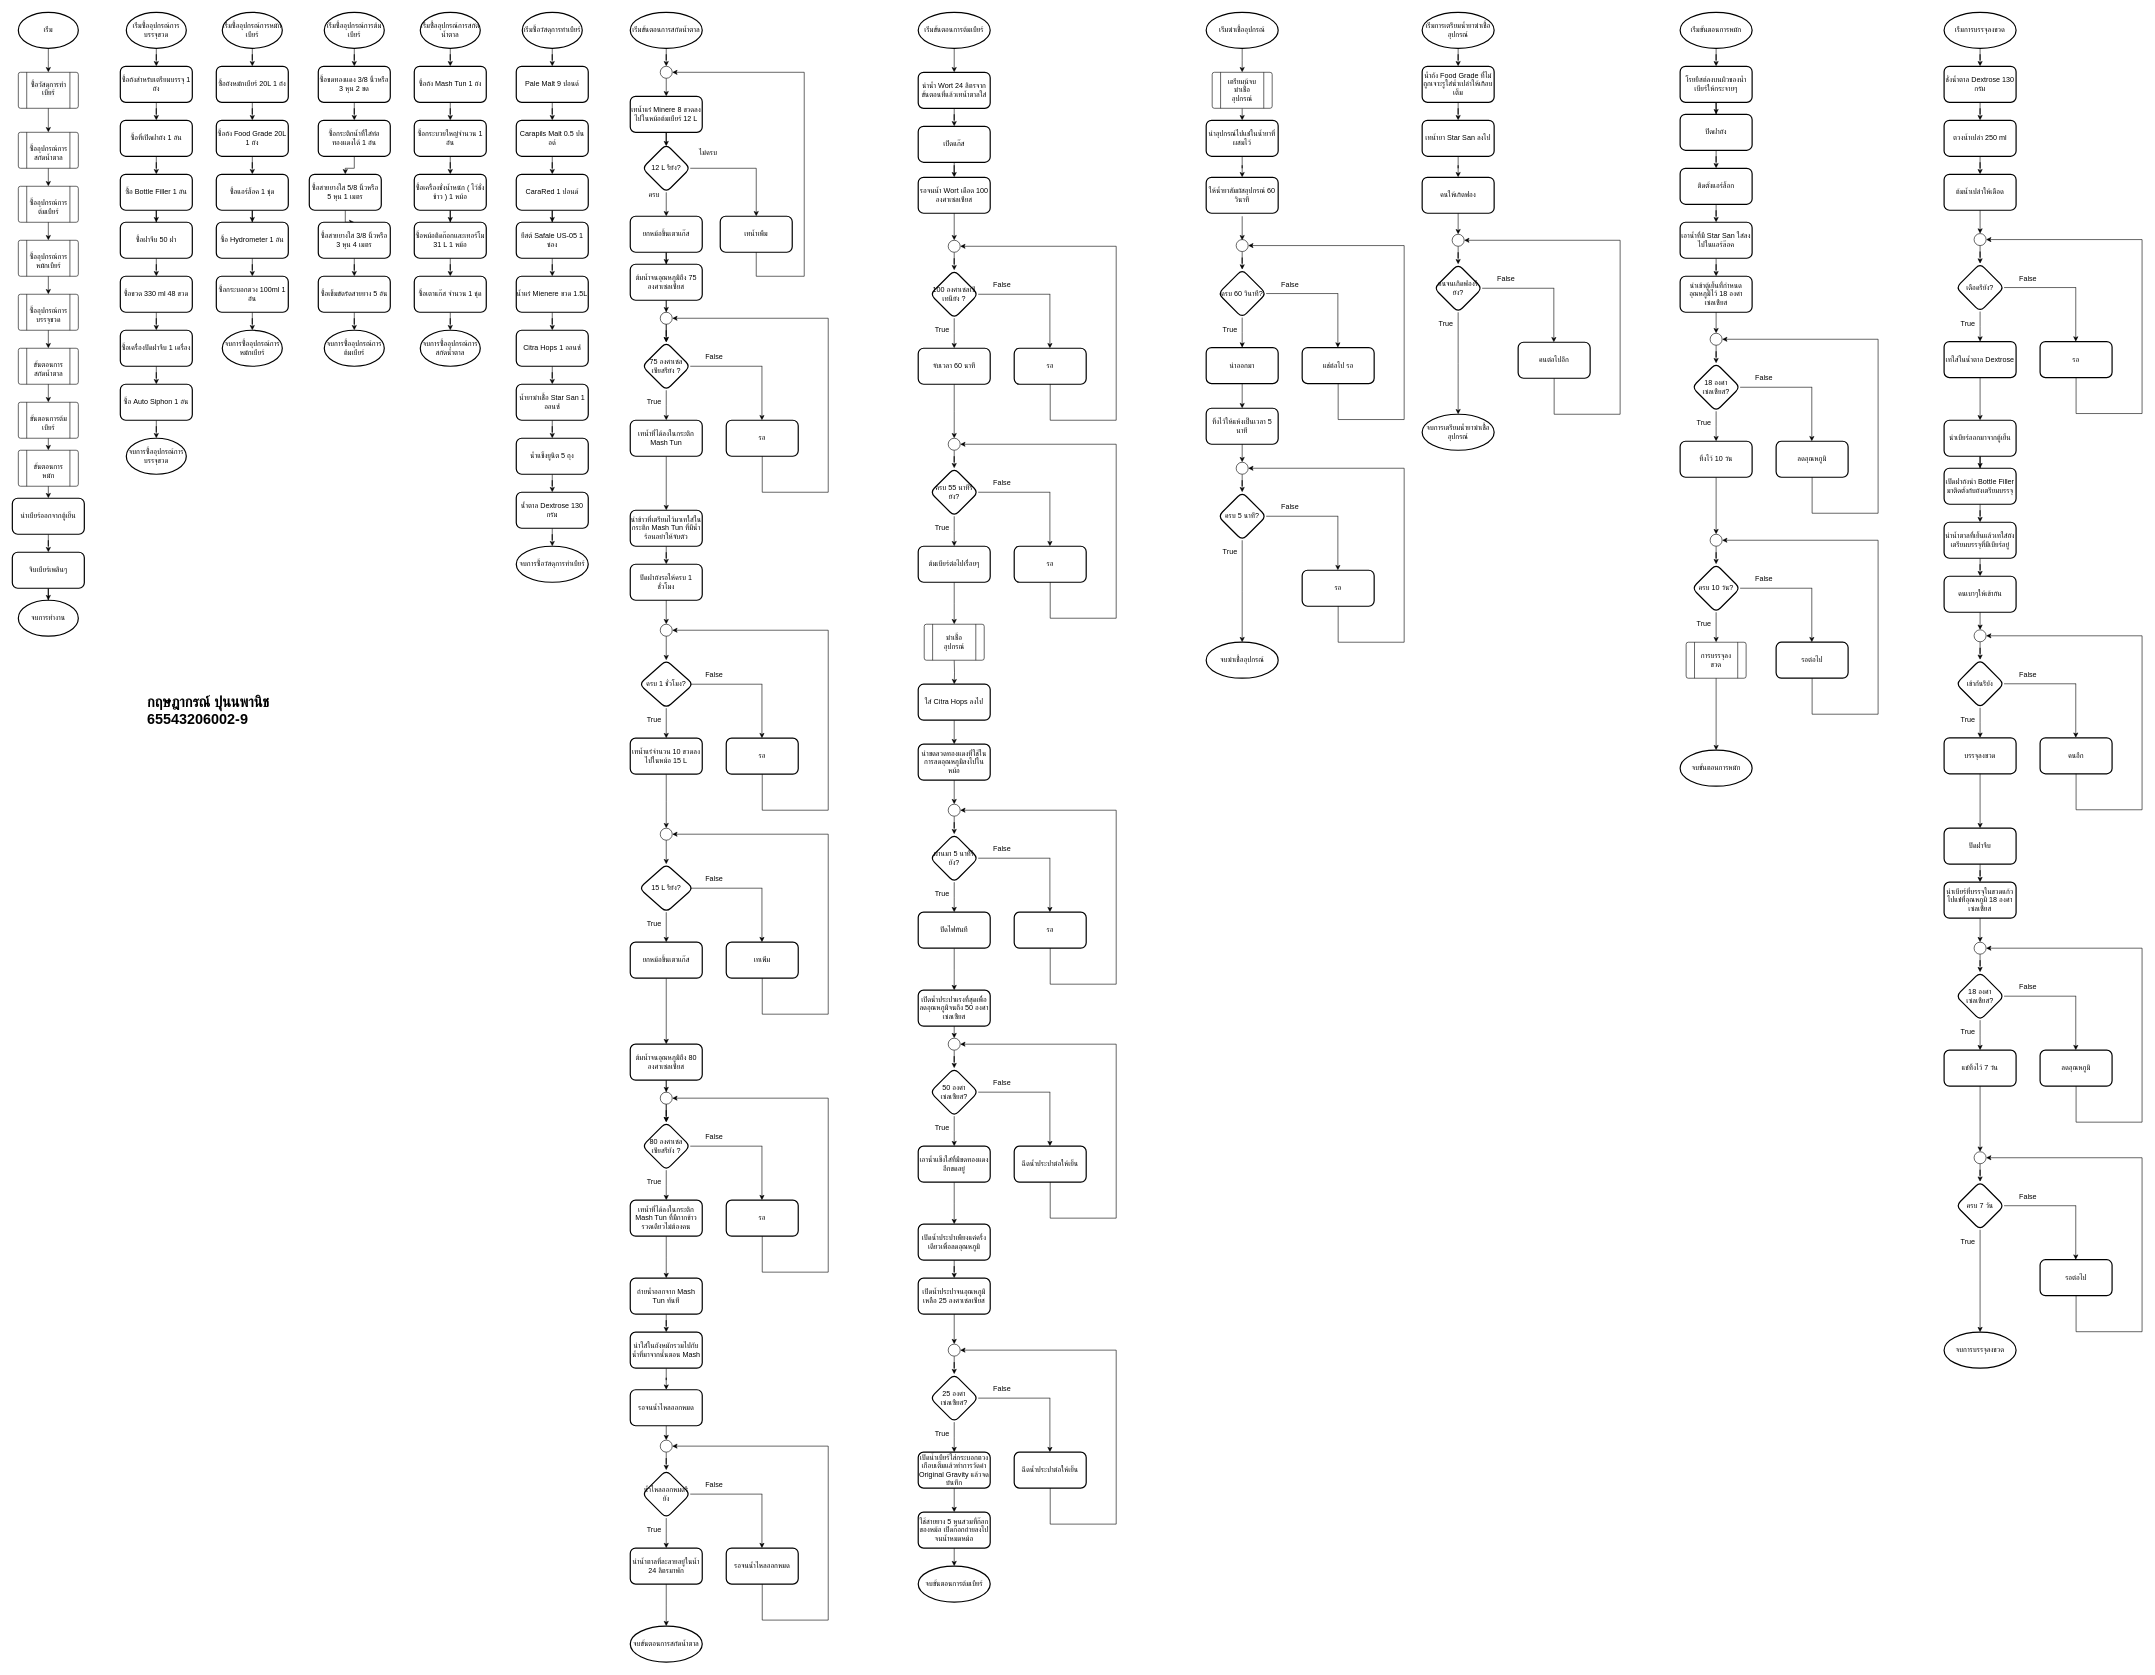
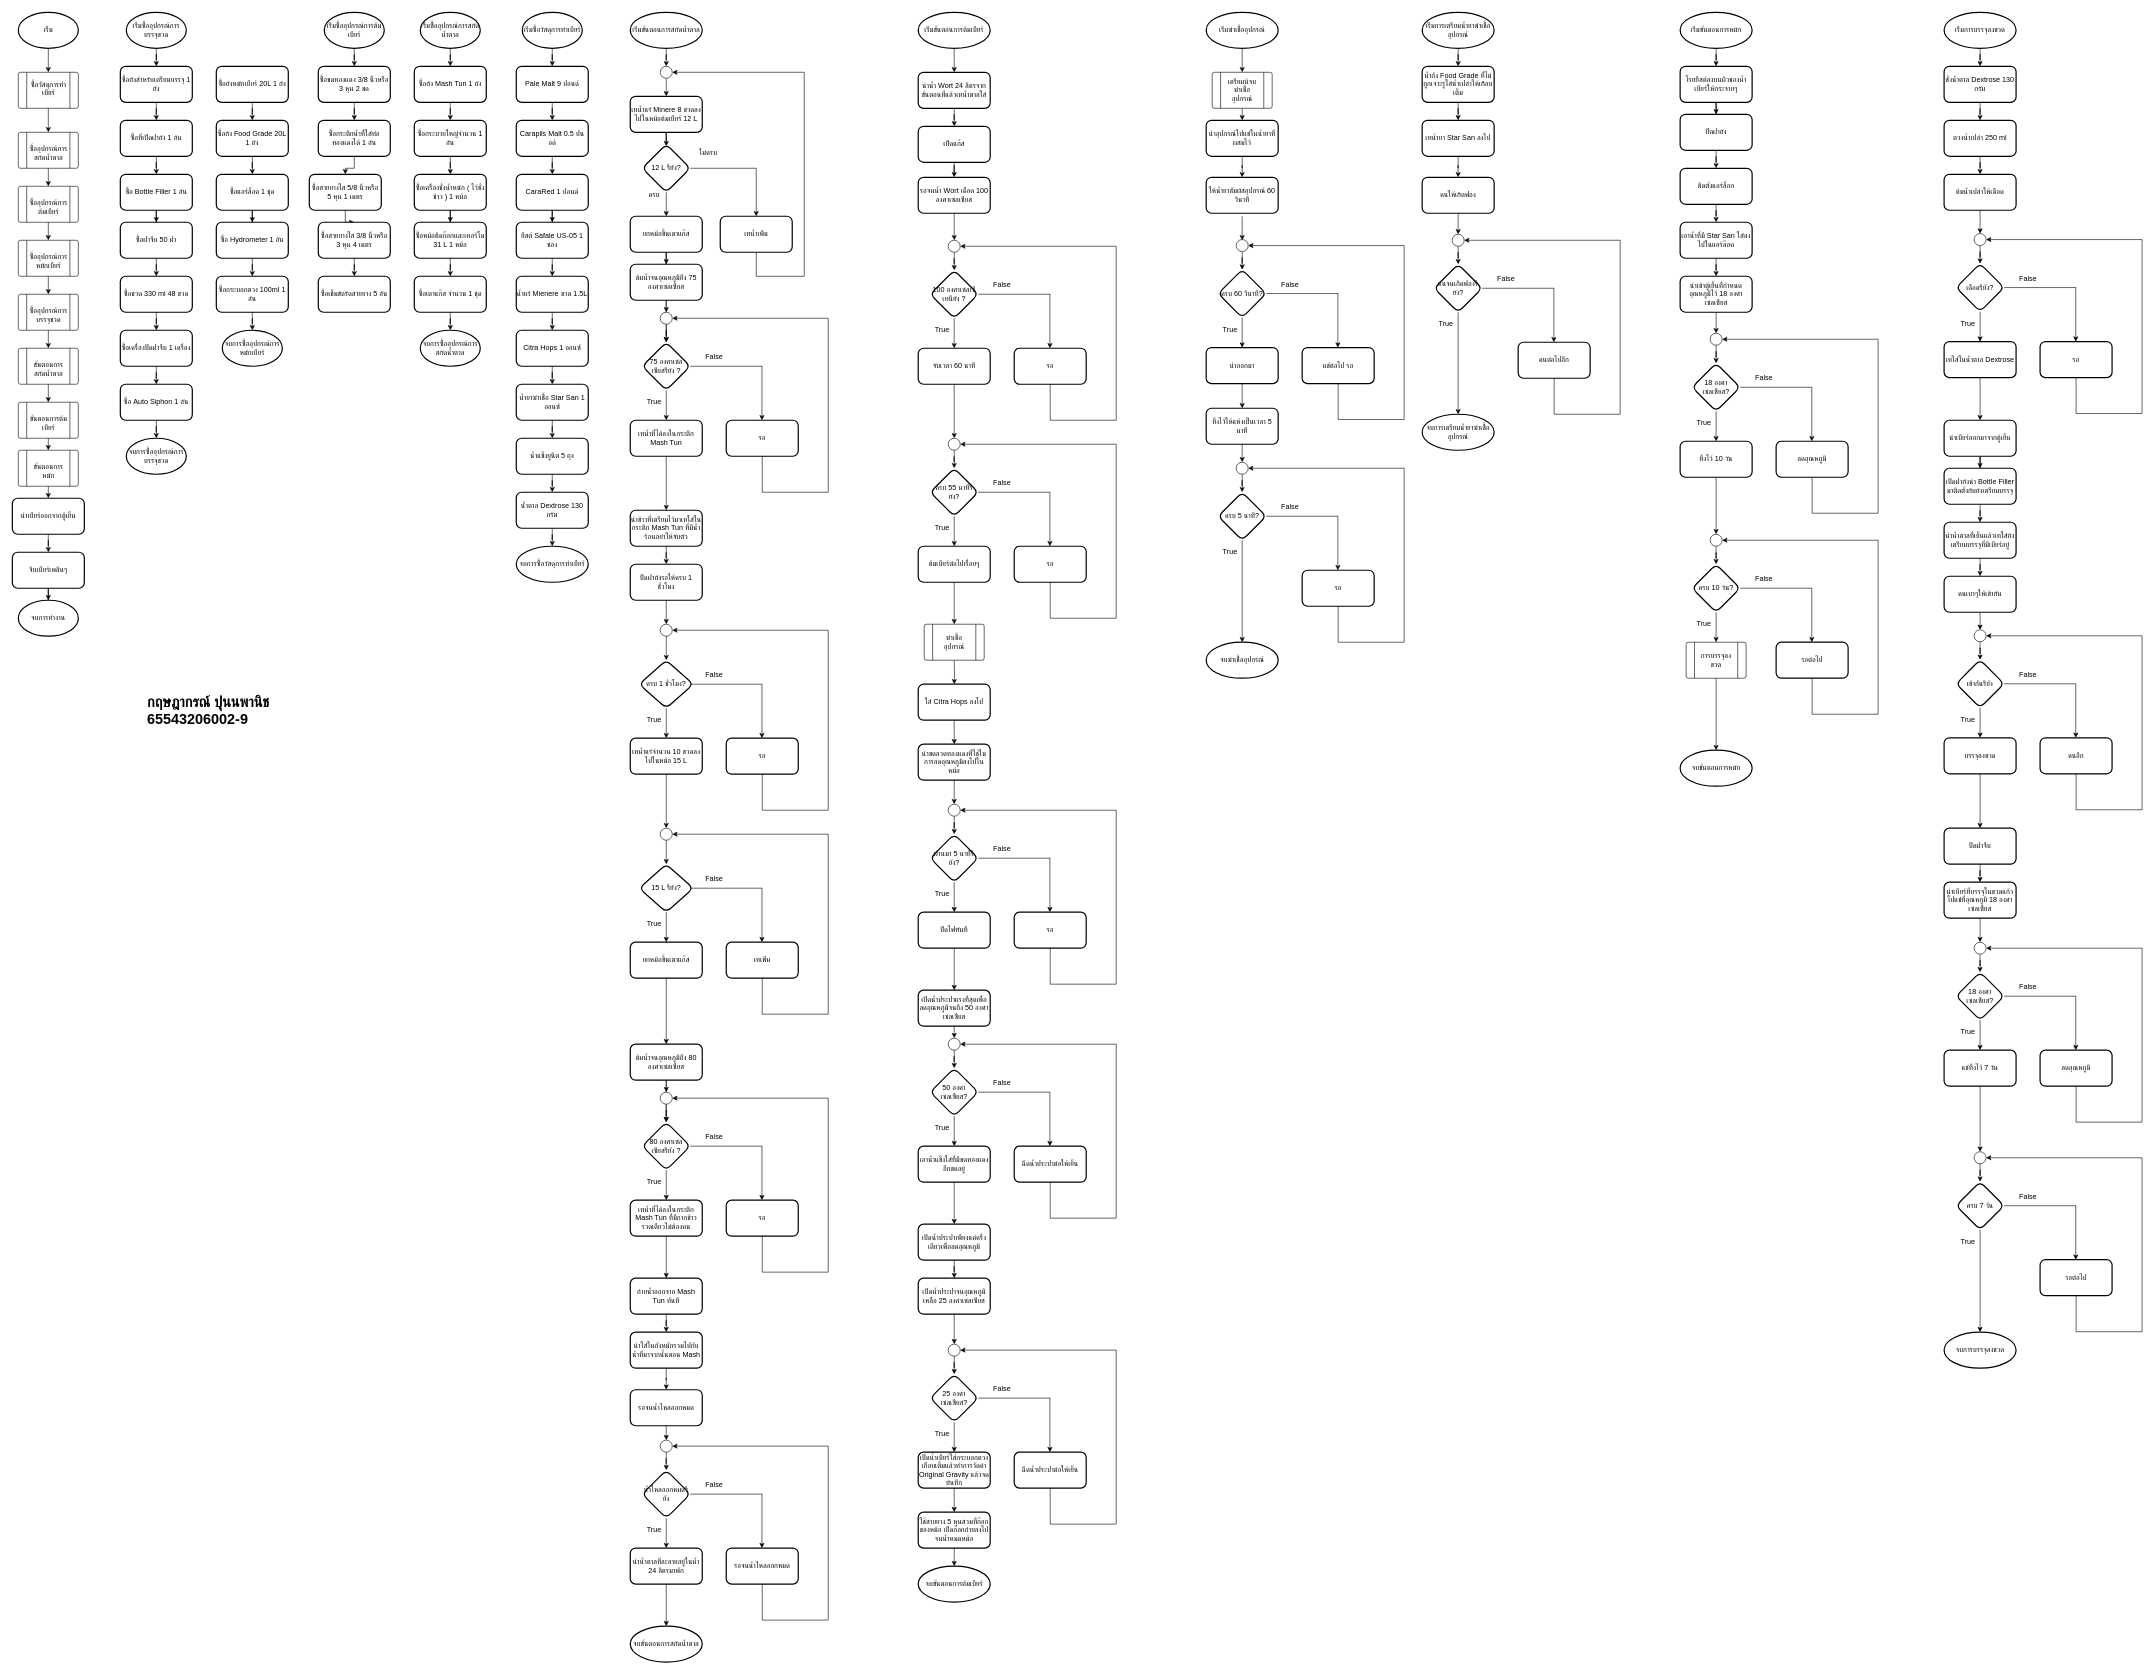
node "เริ่มซื้ออุปกรณ์การหมักเบียร์": removed
edge "เริ่มซื้ออุปกรณ์การหมักเบียร์" -> "ซื้อถังหมักเบียร์ 20L 1 ถัง": removed
edge "ซื้อเข็มขัดรัดสายยาง 5 อัน" -> "จบการซื้ออุปกรณ์การต้มเบียร์": removed
node "จบการซื้ออุปกรณ์การต้มเบียร์": removed
